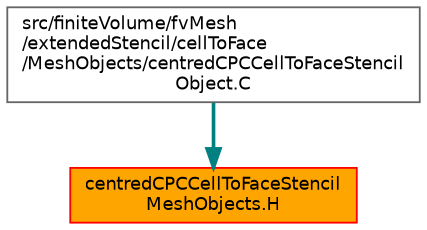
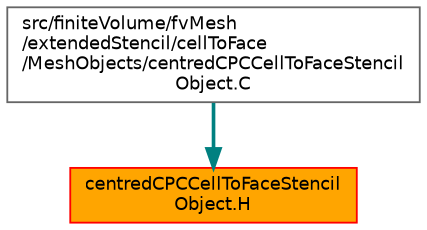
node "centredCPCCellToFaceStencil MeshObjects.H": label "centredCPCCellToFaceStencil MeshObjects.H" -> "centredCPCCellToFaceStencil Object.H"
